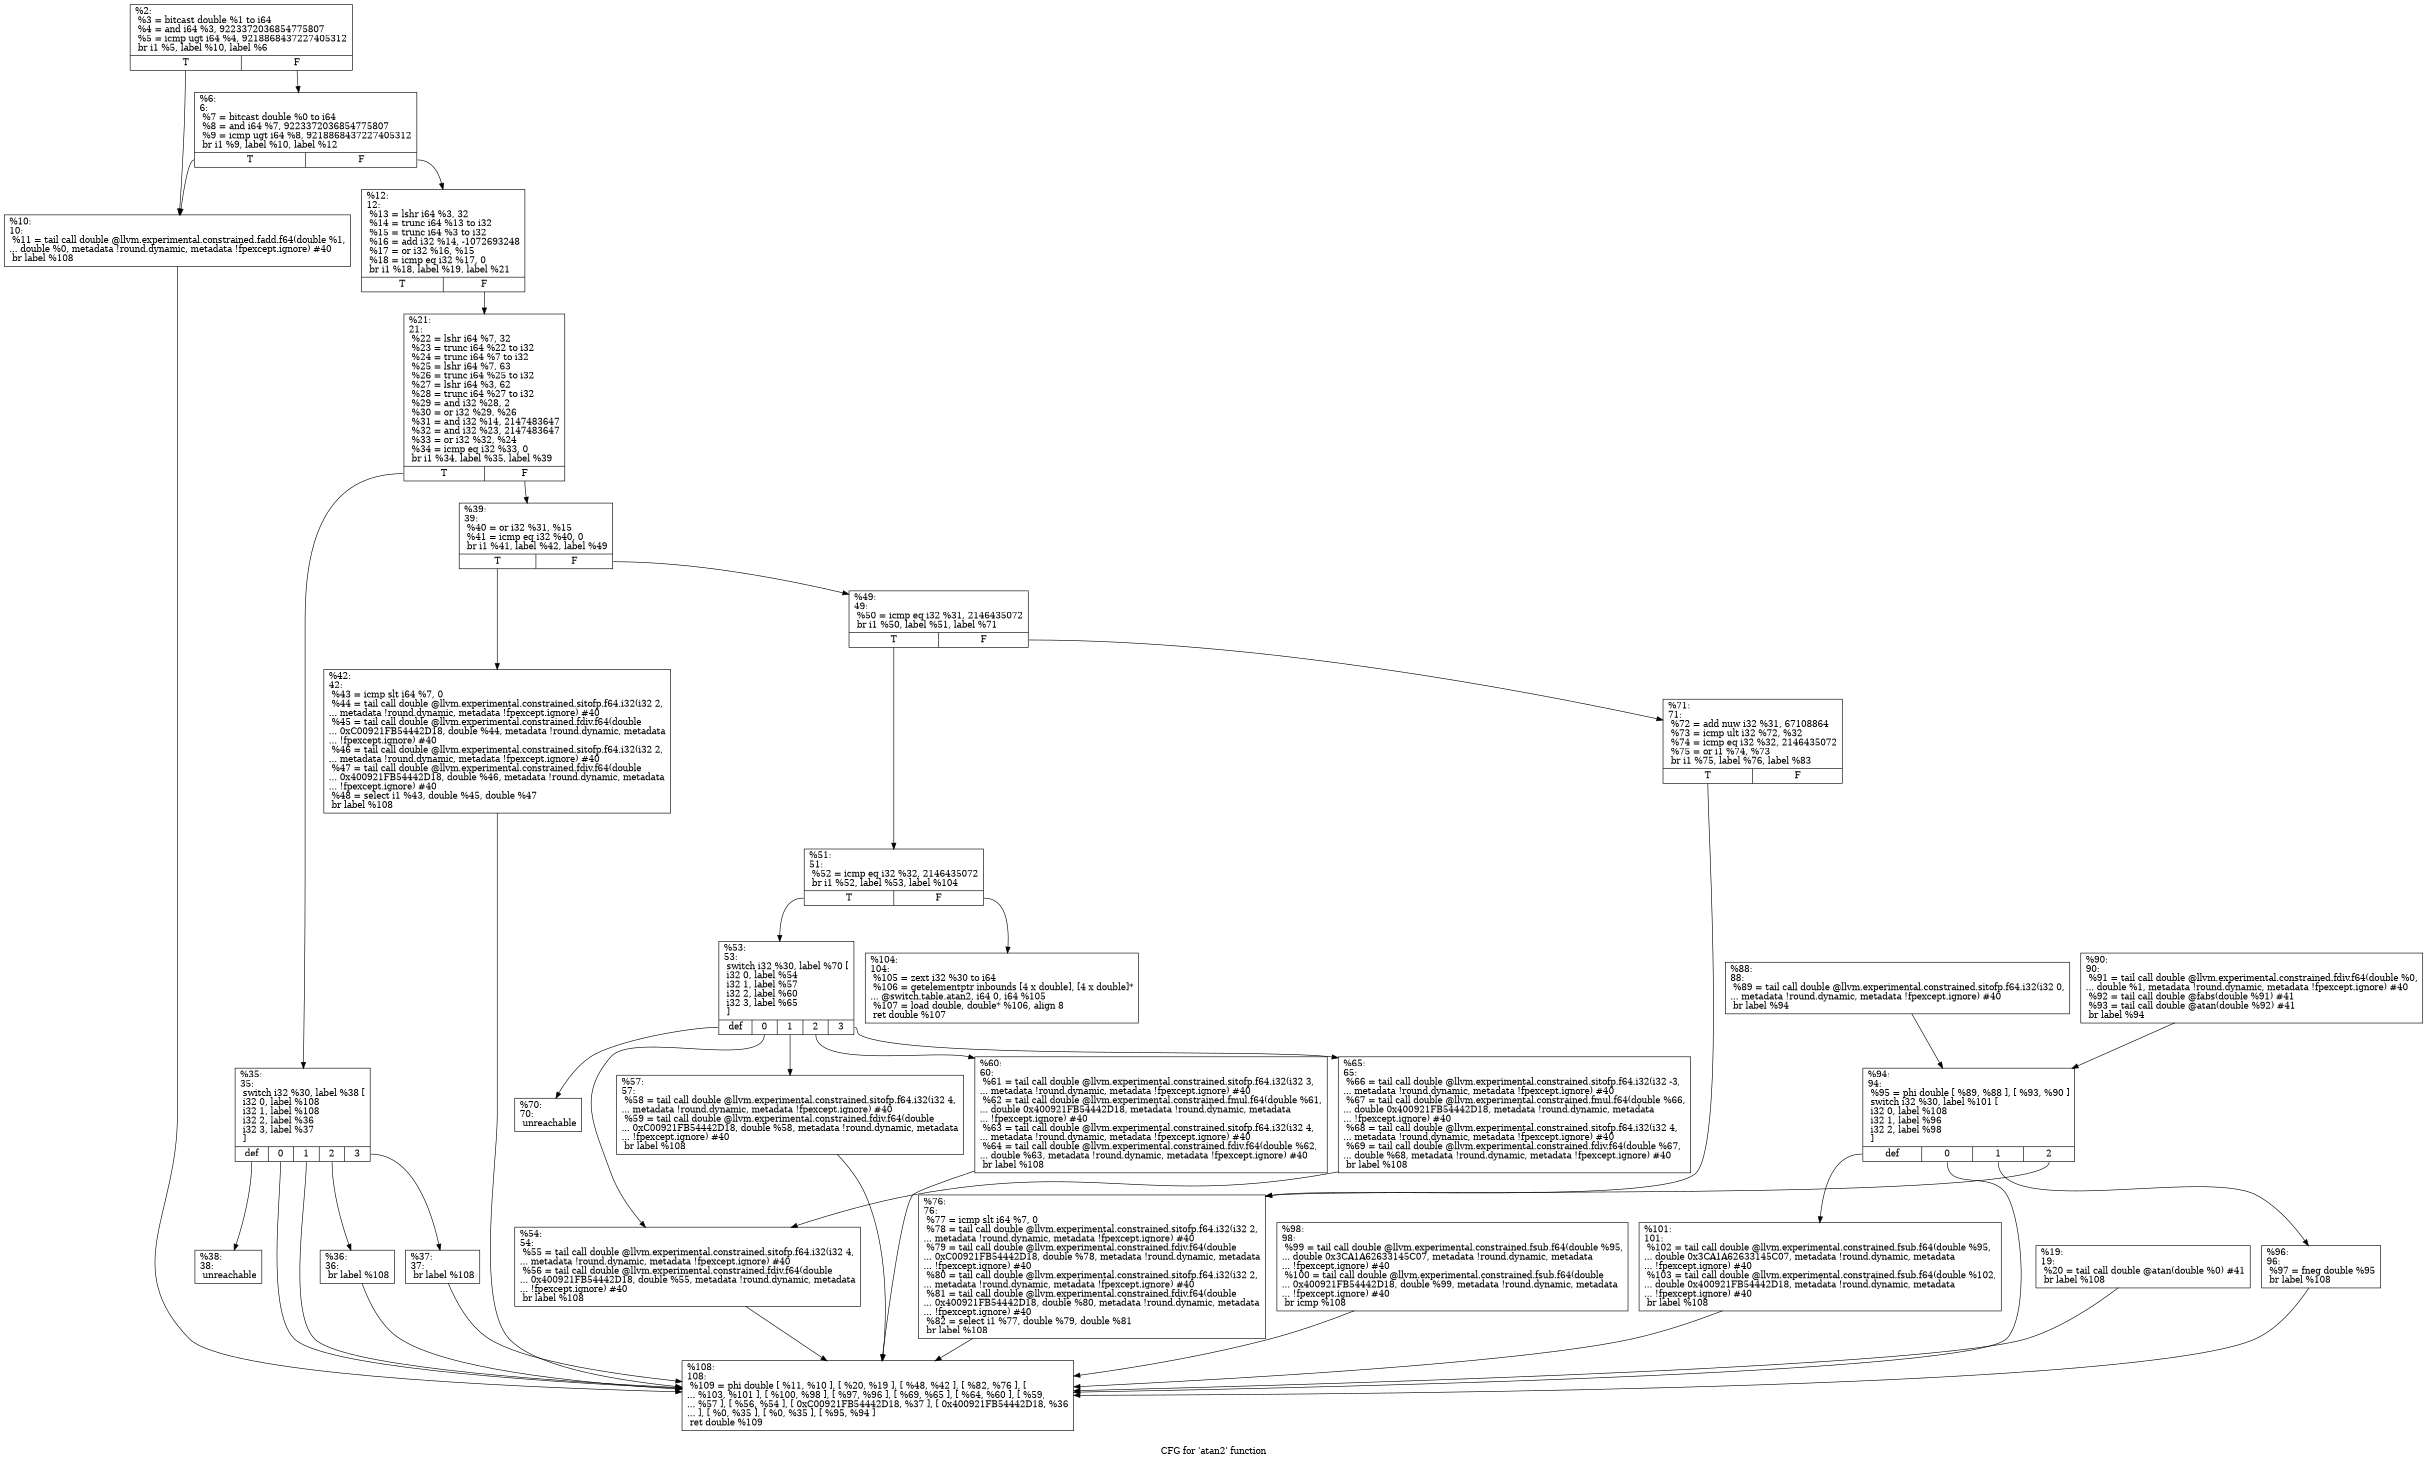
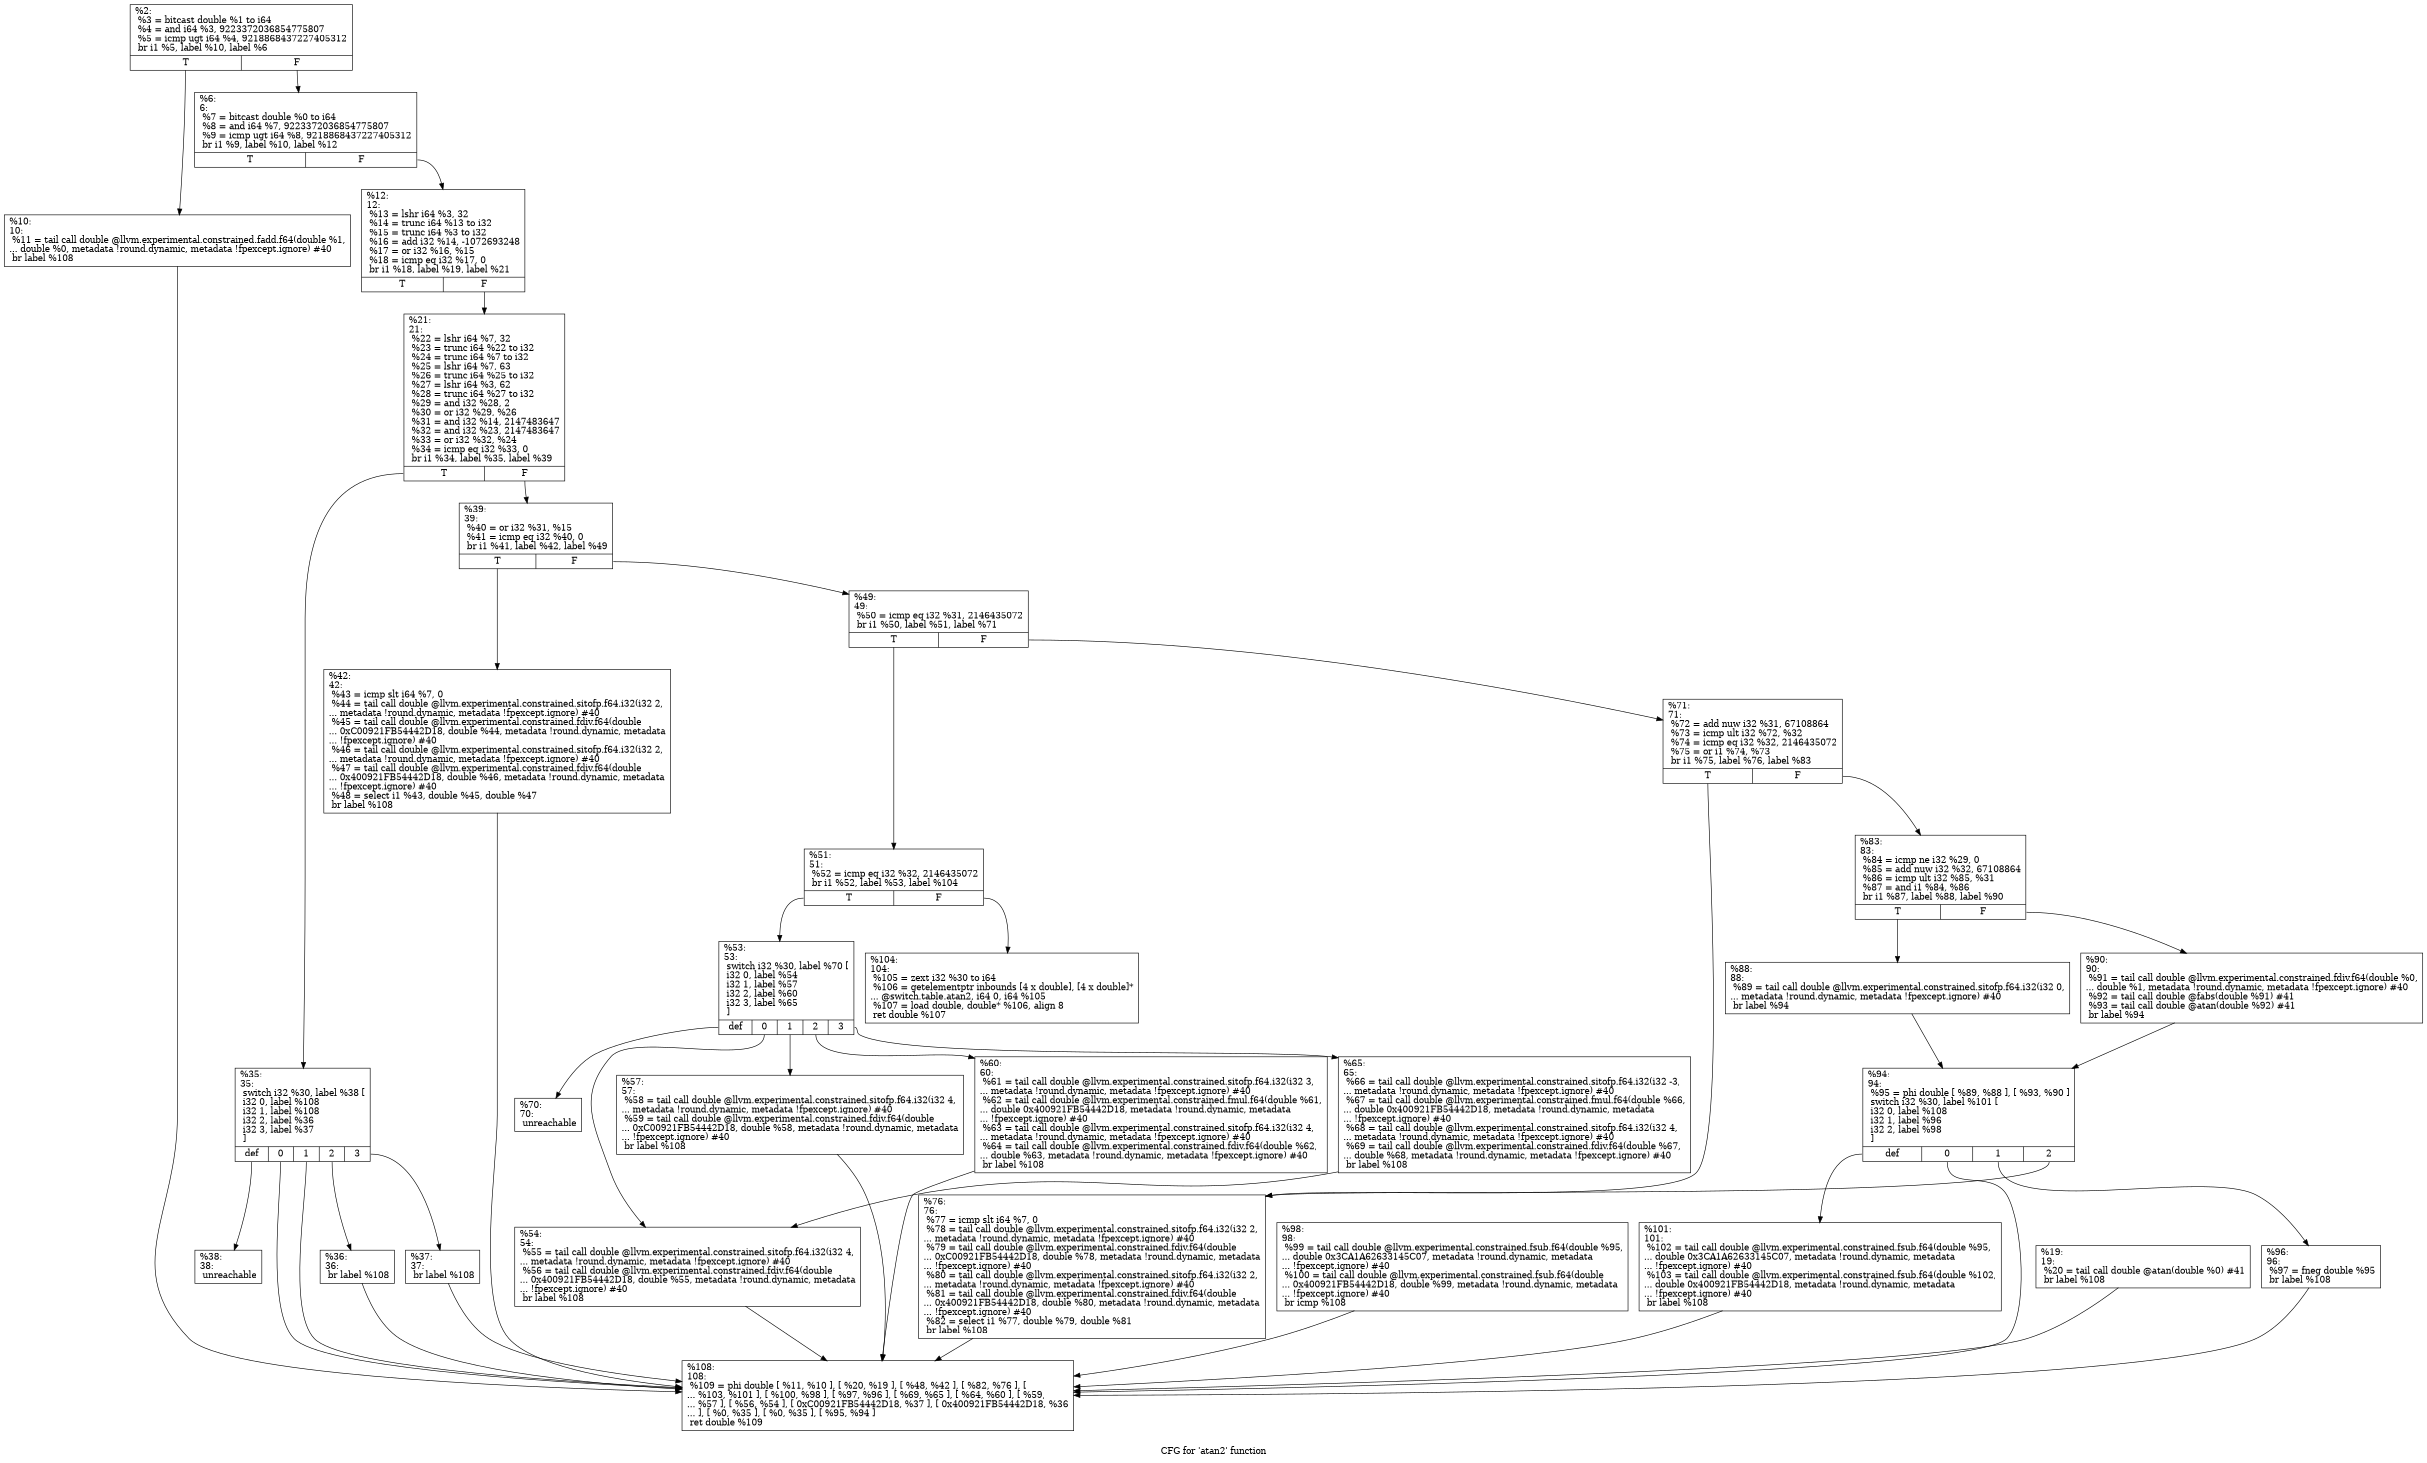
edge "%6:" -> "%10:": removed
node "%83:": added
